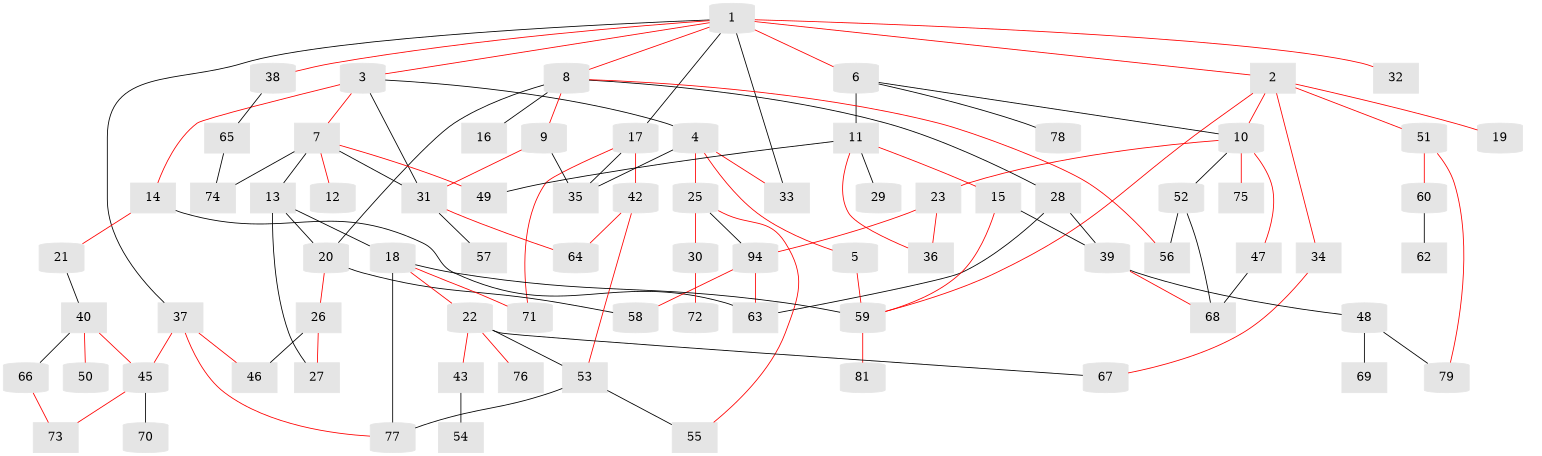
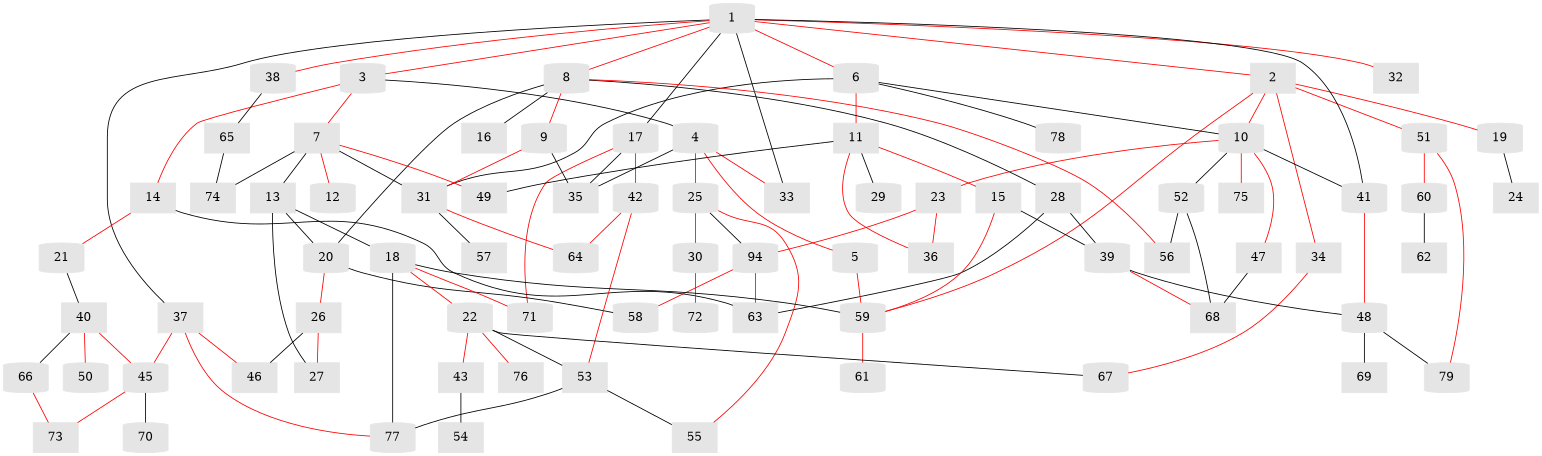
edge "6" -- "11": color black -> red
edge "3" -- "31": now "6" -- "31"
node "41": added
node "24": added
node "81": label "81" -> "61"
